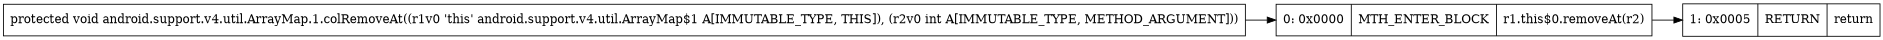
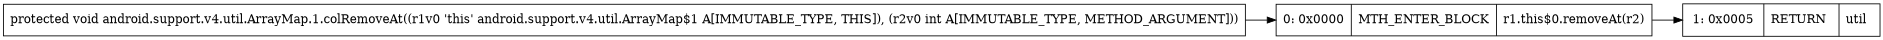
node "1: 0x0005": text "return" -> "util"
